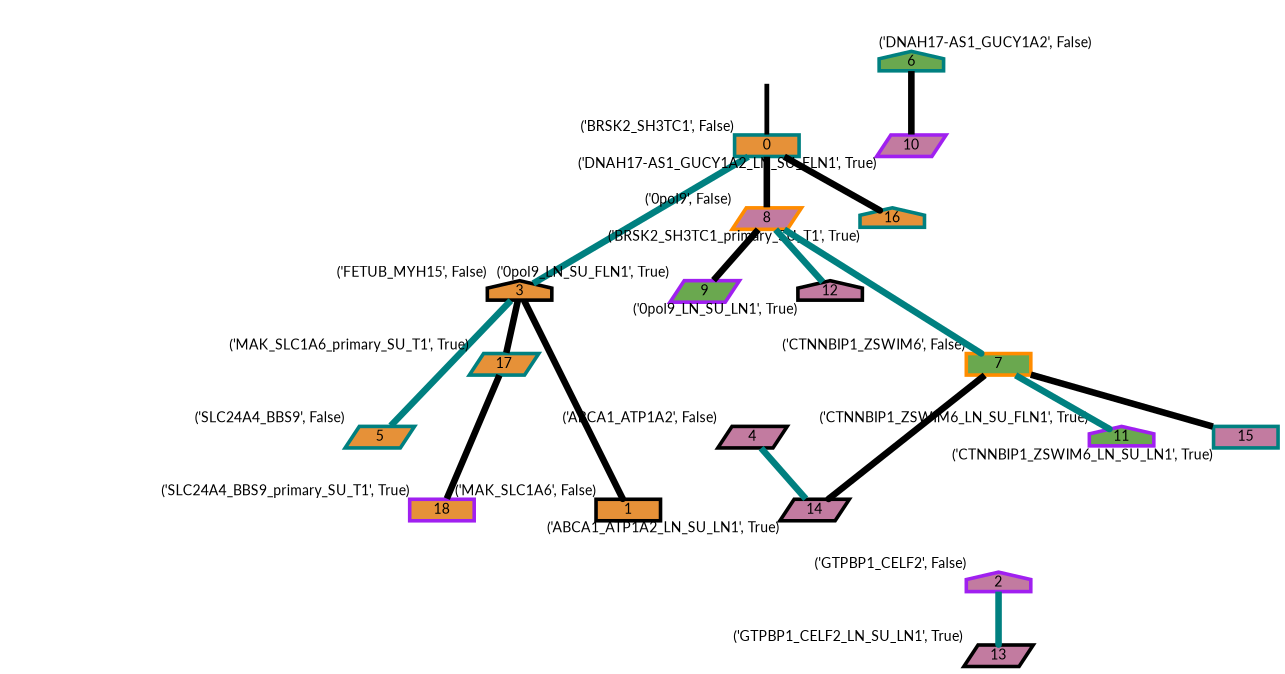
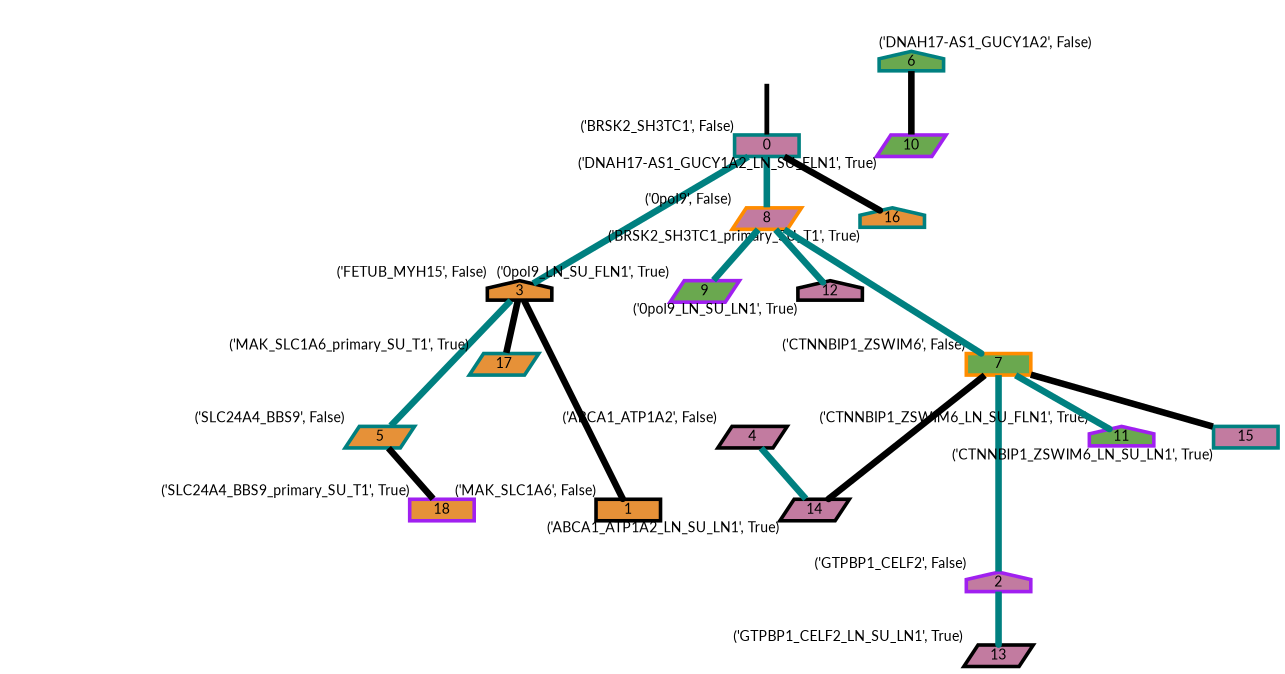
node "0 ('BRSK2_SH3TC1', False)": fillcolor #e69138ff -> #c27ba0ff
node "10 ('DNAH17-AS1_GUCY1A2_LN_SU_FLN1', True)": fillcolor #c27ba0ff -> #6aa84fff
edge "0 ('BRSK2_SH3TC1', False)" -> "8 ('0pol9', False)": color black -> teal
edge "8 ('0pol9', False)" -> "9 ('0pol9_LN_SU_FLN1', True)": color black -> teal
edge "8 ('0pol9', False)" -> "12 ('0pol9_LN_SU_LN1', True)": arrowhead normal -> odot
edge "17 ('MAK_SLC1A6_primary_SU_T1', True)" -> "18 ('SLC24A4_BBS9_primary_SU_T1', True)": now "5 ('SLC24A4_BBS9', False)" -> "18 ('SLC24A4_BBS9_primary_SU_T1', True)"
edge "7 ('CTNNBIP1_ZSWIM6', False)" -> "2 ('GTPBP1_CELF2', False)": added
